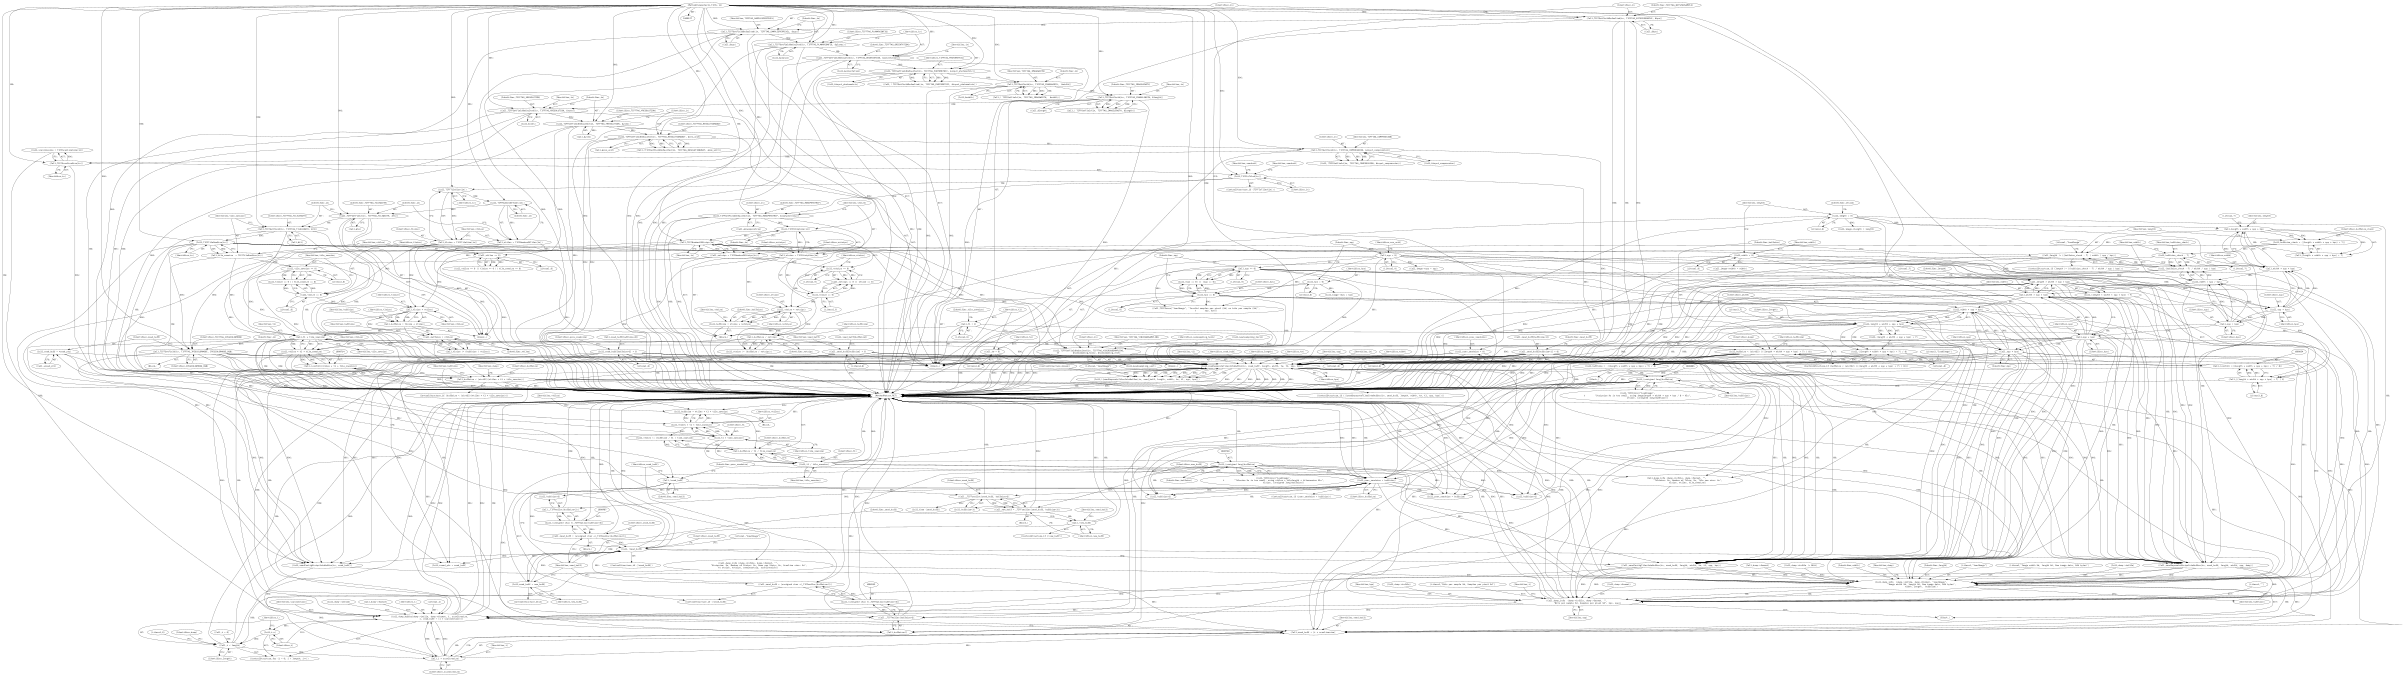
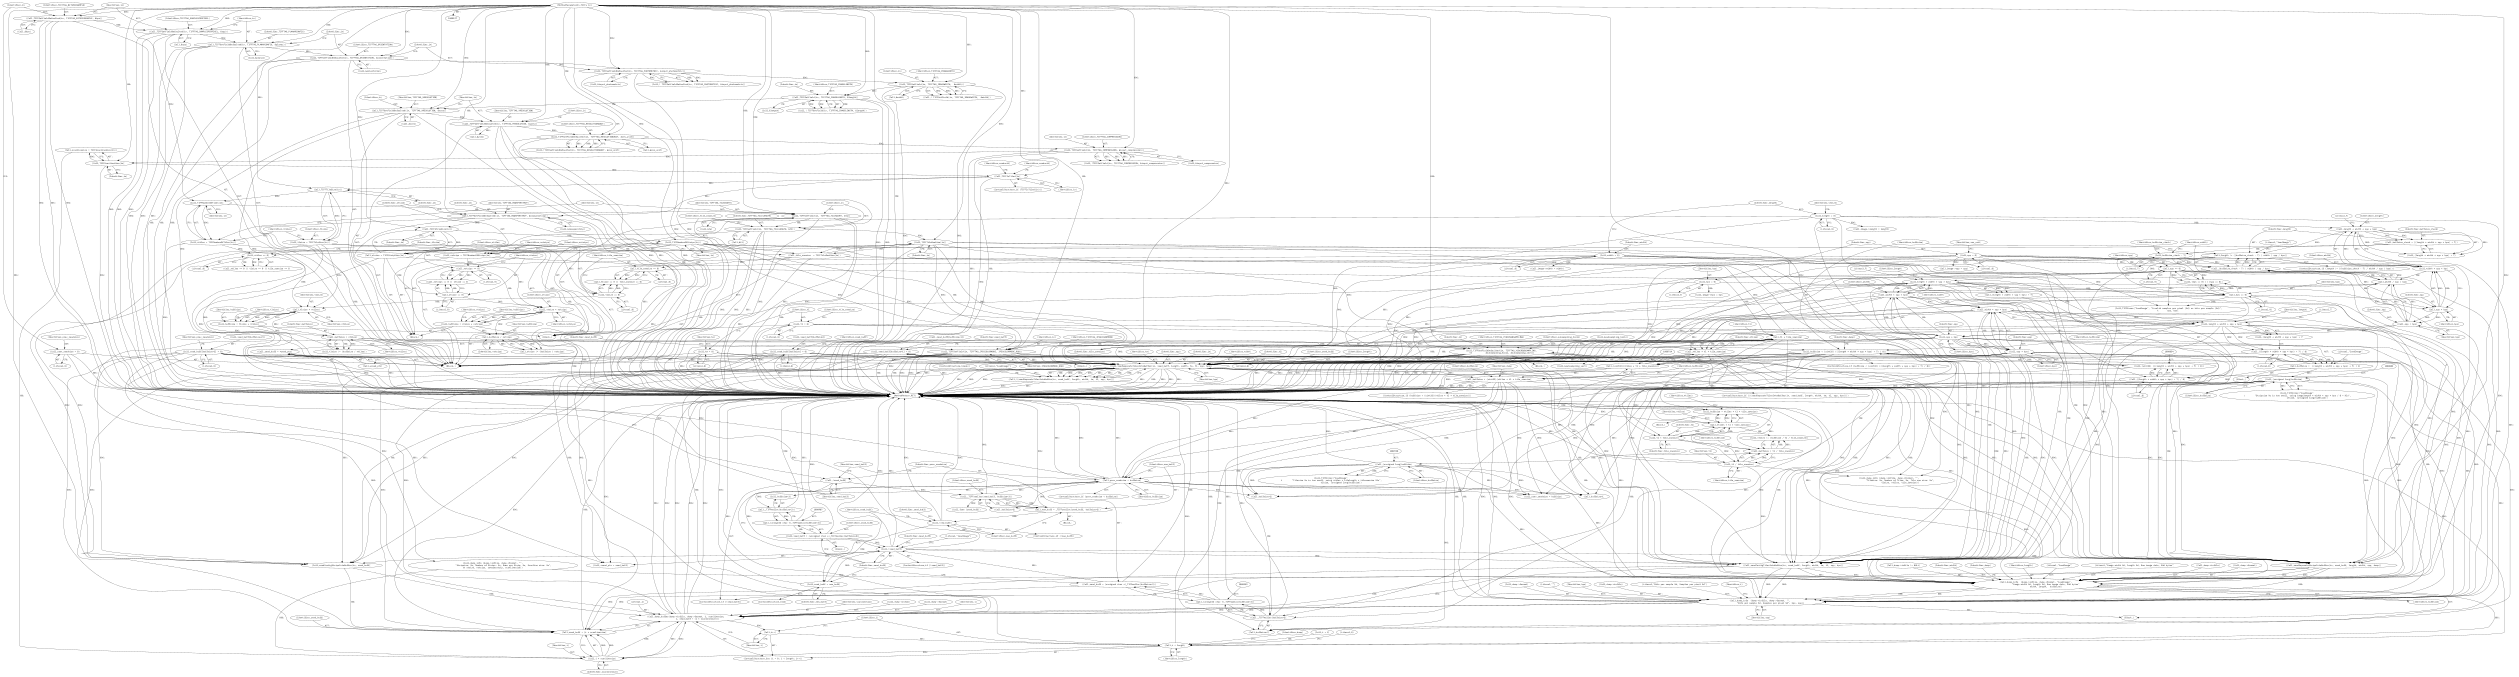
node "(Identifier,TIFFTAG_PHOTOMETRIC)": removed
edge "(Call,tl = 0)" -> "(MethodReturn,RET)": added, label "DDG:"
